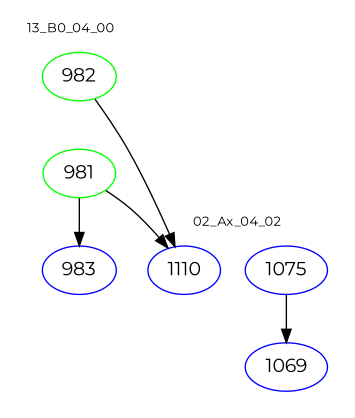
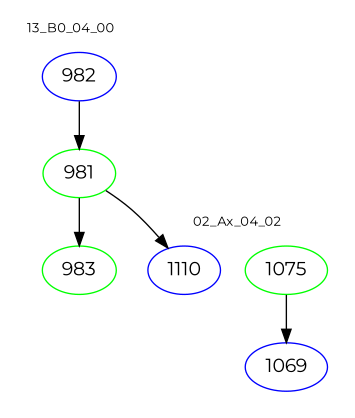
node "982": color green -> blue
edge "982" -> "1110": now "982" -> "981"
node "983": color blue -> green
node "1075": color blue -> green
